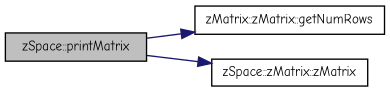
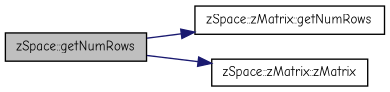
node "zMatrix::zMatrix::getNumRows": label "zMatrix::zMatrix::getNumRows" -> "zSpace::zMatrix::getNumRows"
node "zSpace::printMatrix": label "zSpace::printMatrix" -> "zSpace::getNumRows"
